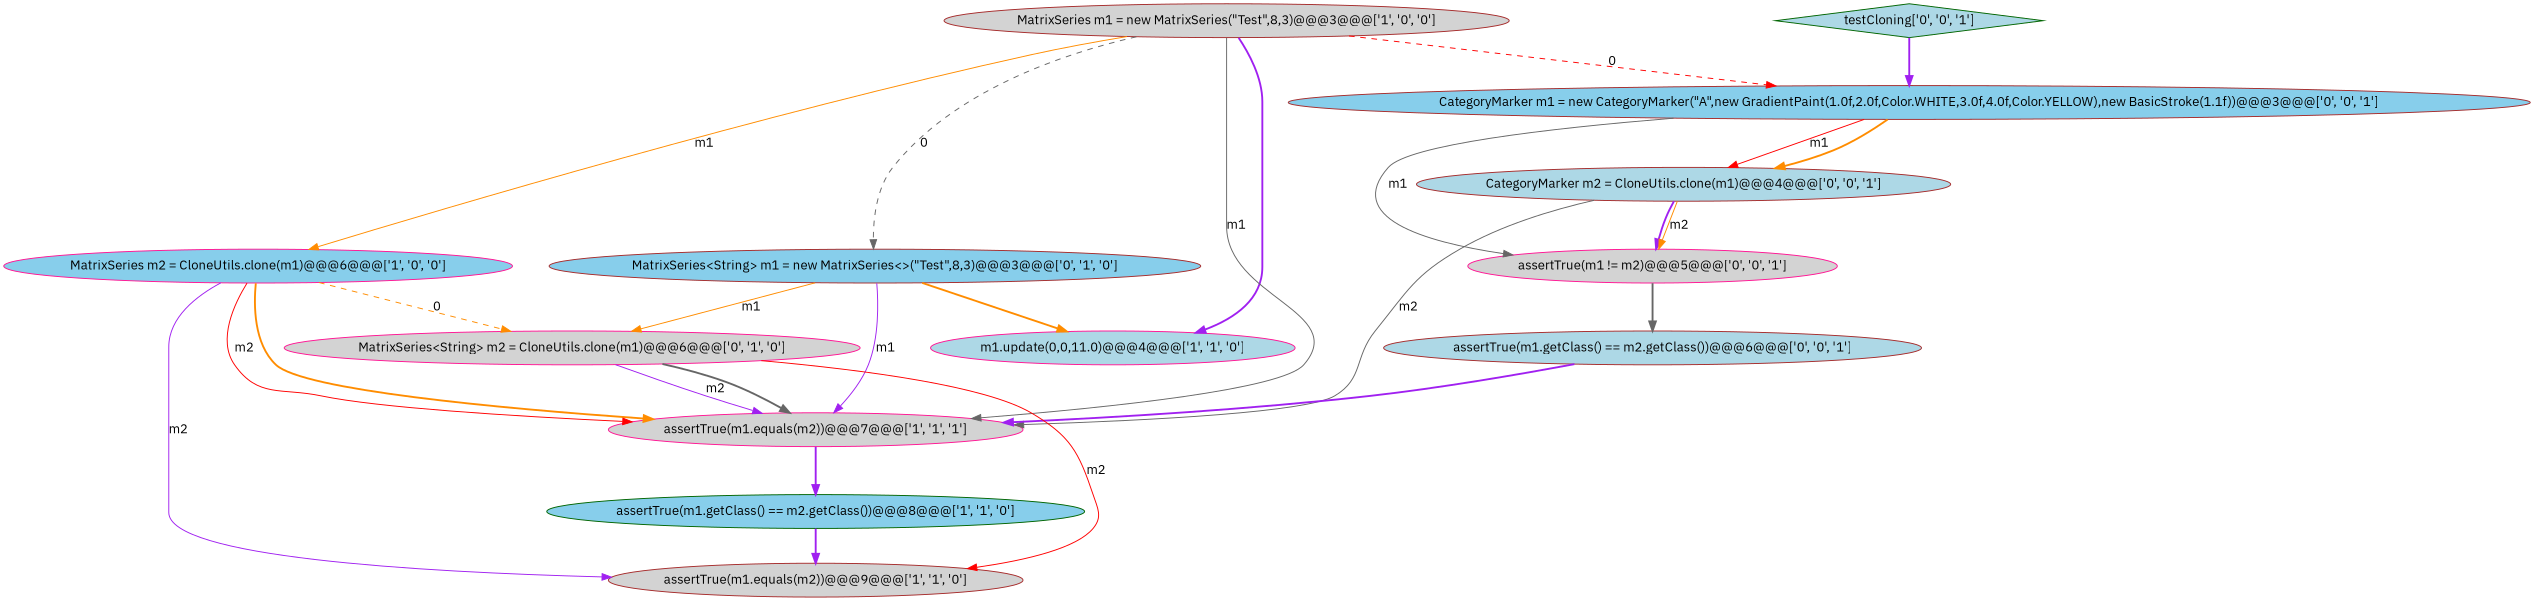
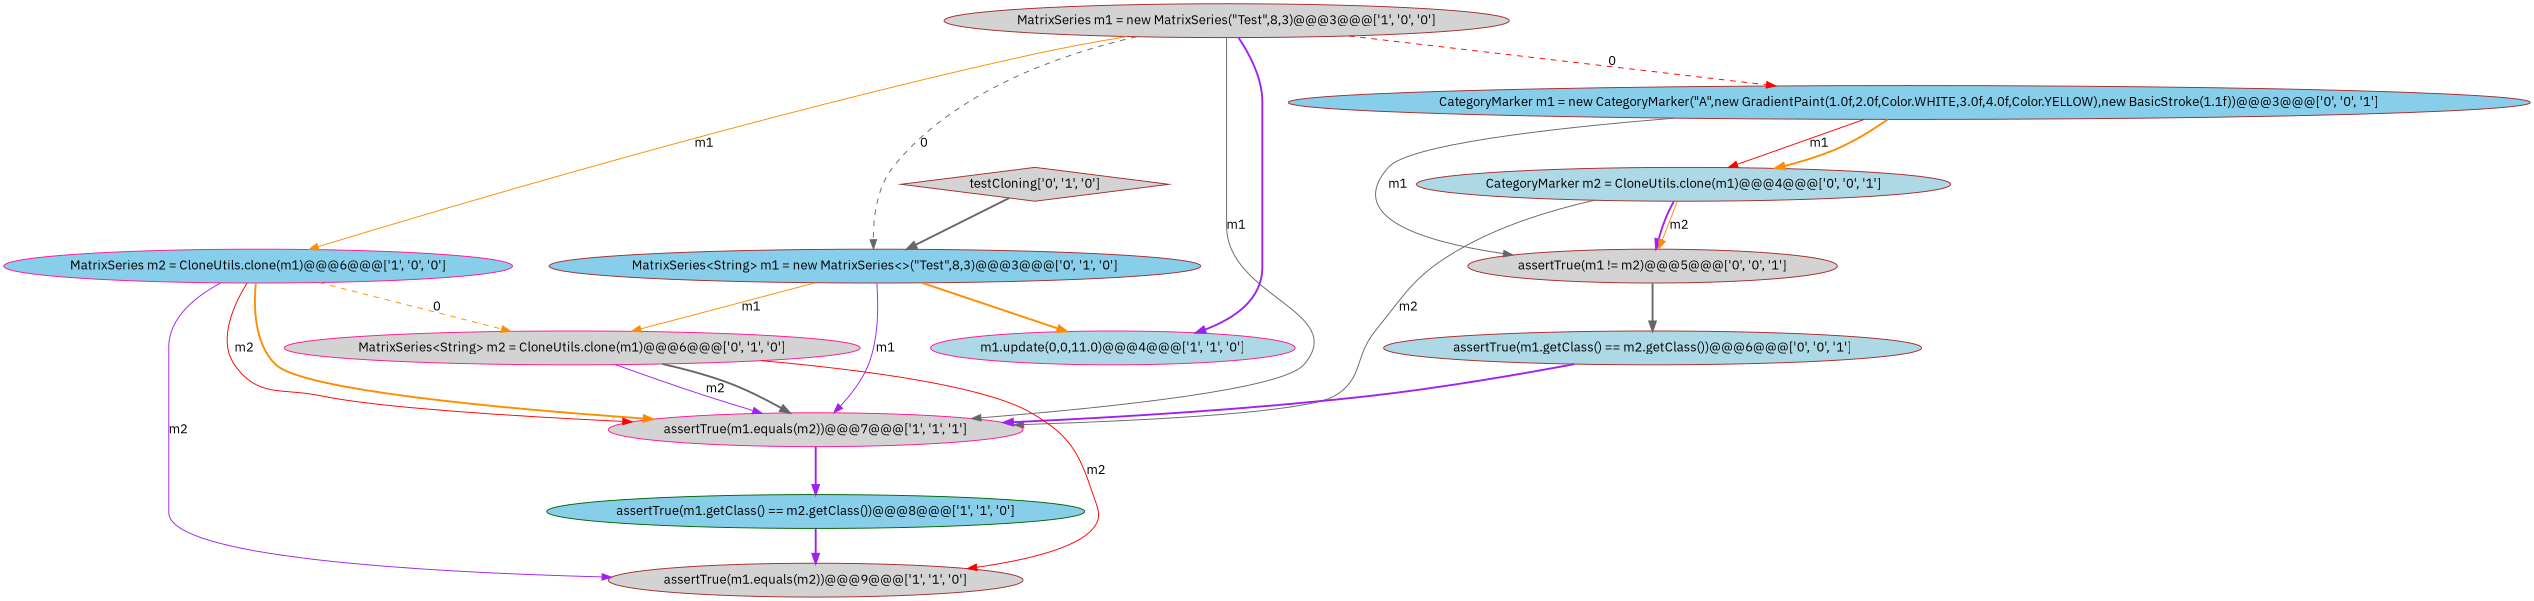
node "testCloning['0', '0', '1']": removed
node "testCloning['0', '1', '0']": added
node "assertTrue(m1 != m2)@@@5@@@['0', '0', '1']": color deeppink -> brown
